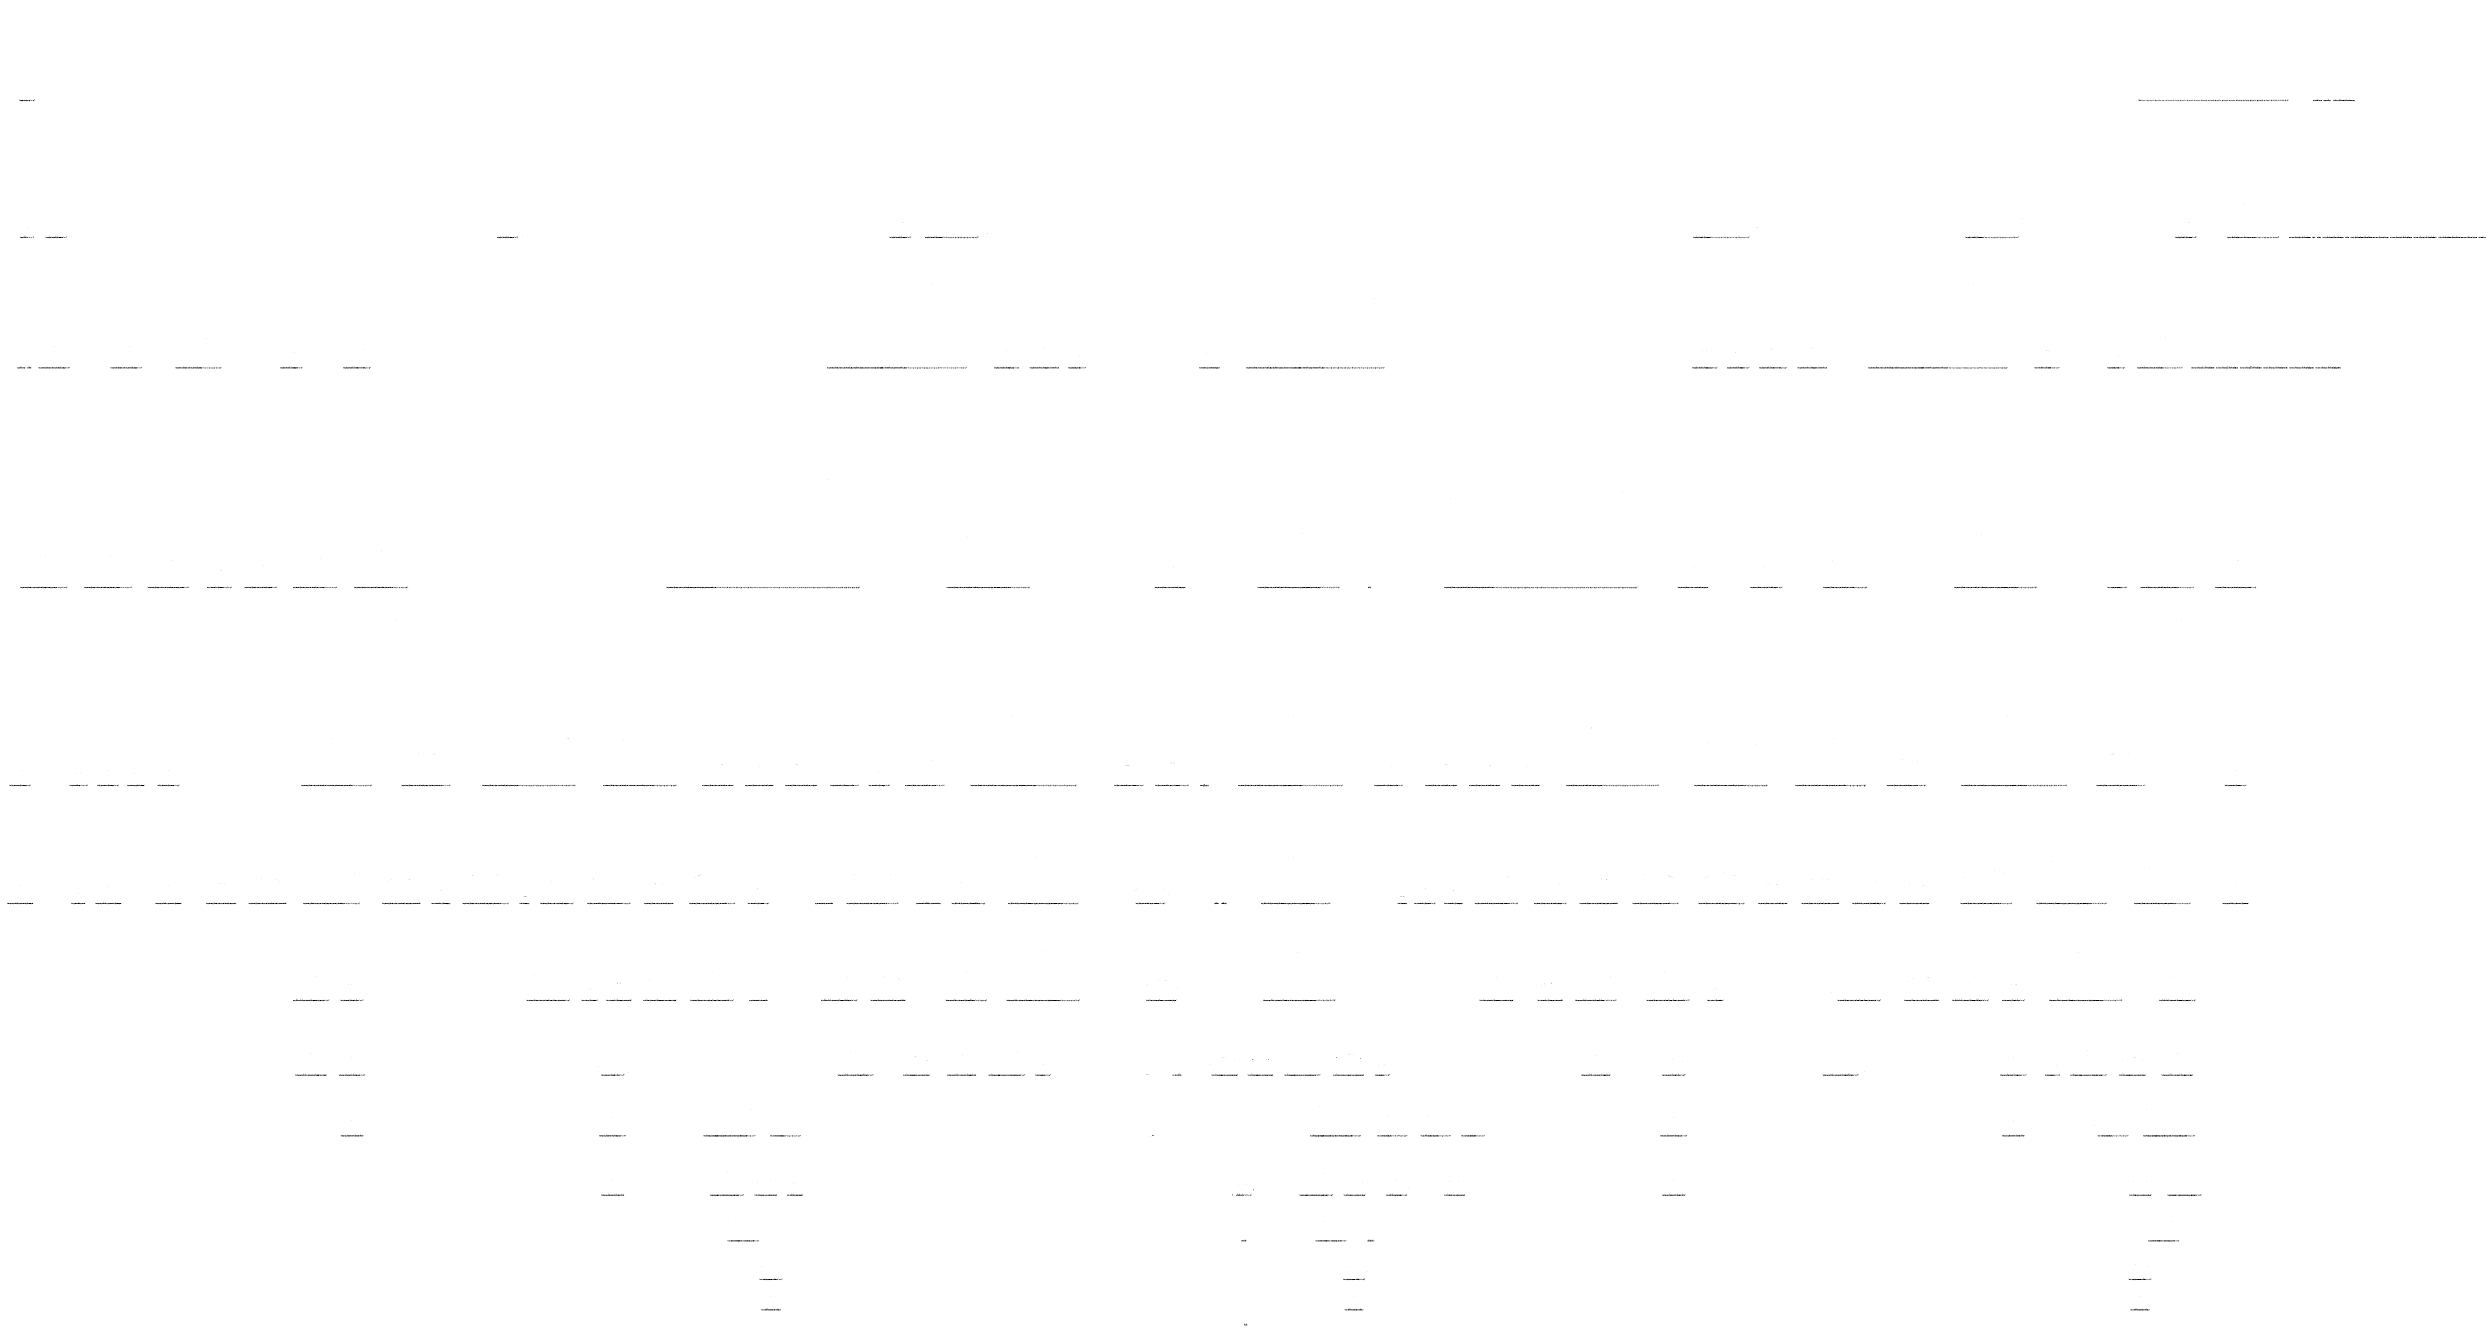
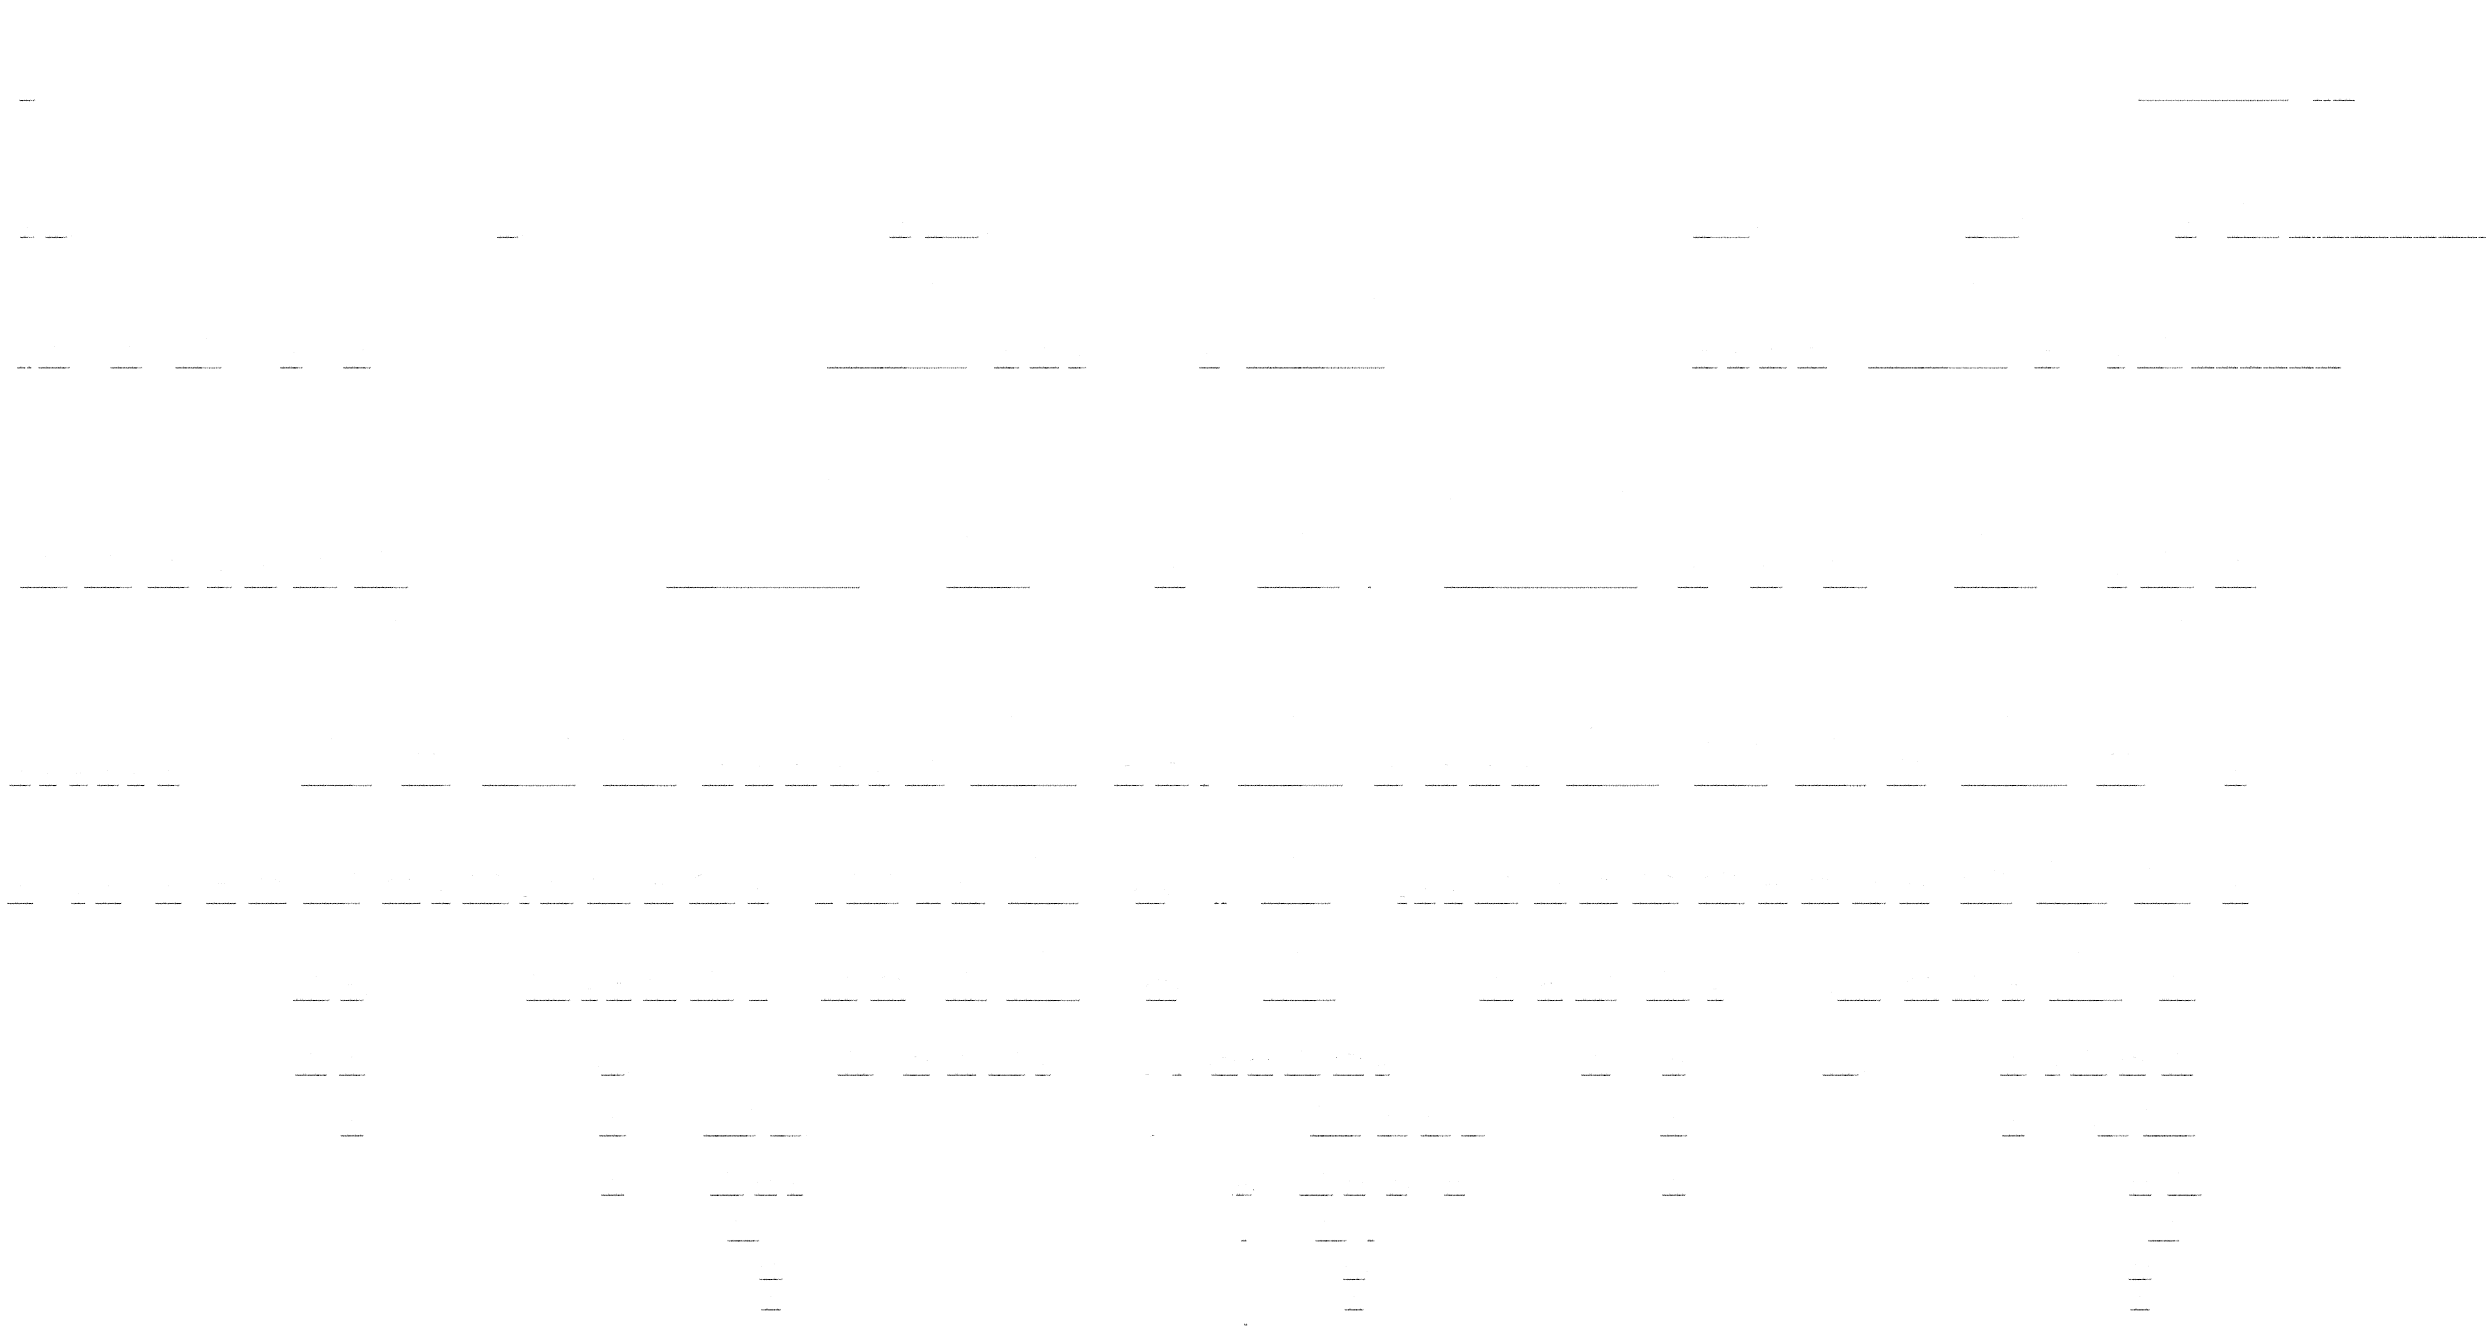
node "{_ZNSt20_Rb_tree_key_compareISt4lessIcEEC2Ev}": added
